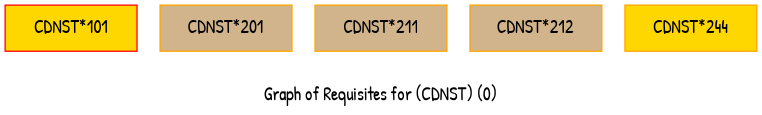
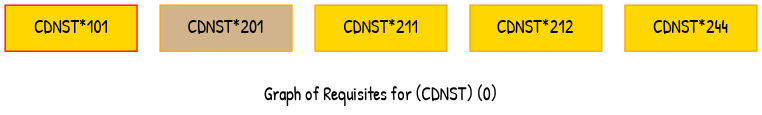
node "CDNST*211": fillcolor tan -> gold
node "CDNST*212": fillcolor tan -> gold
